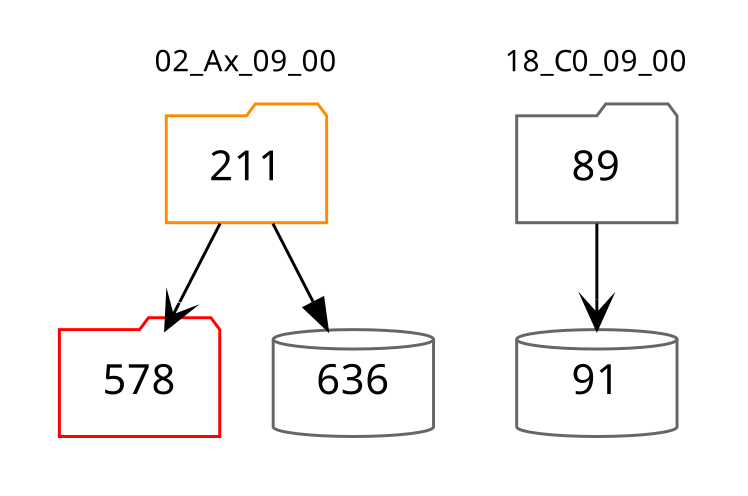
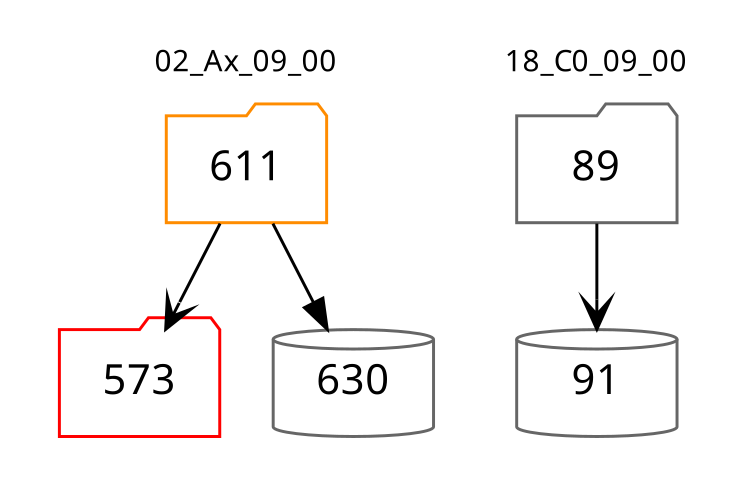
node "211": label "211" -> "611"
node "578": label "578" -> "573"
node "636": label "636" -> "630"
